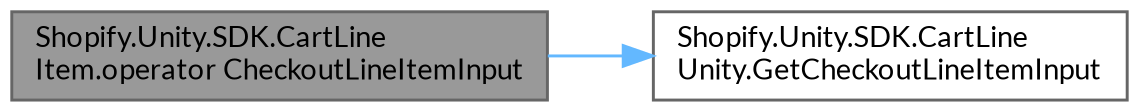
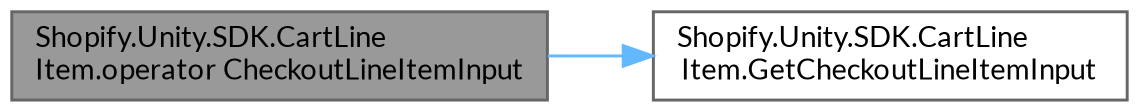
node "Shopify.Unity.SDK.CartLine Unity.GetCheckoutLineItemInput": label "Shopify.Unity.SDK.CartLine Unity.GetCheckoutLineItemInput" -> "Shopify.Unity.SDK.CartLine Item.GetCheckoutLineItemInput"
